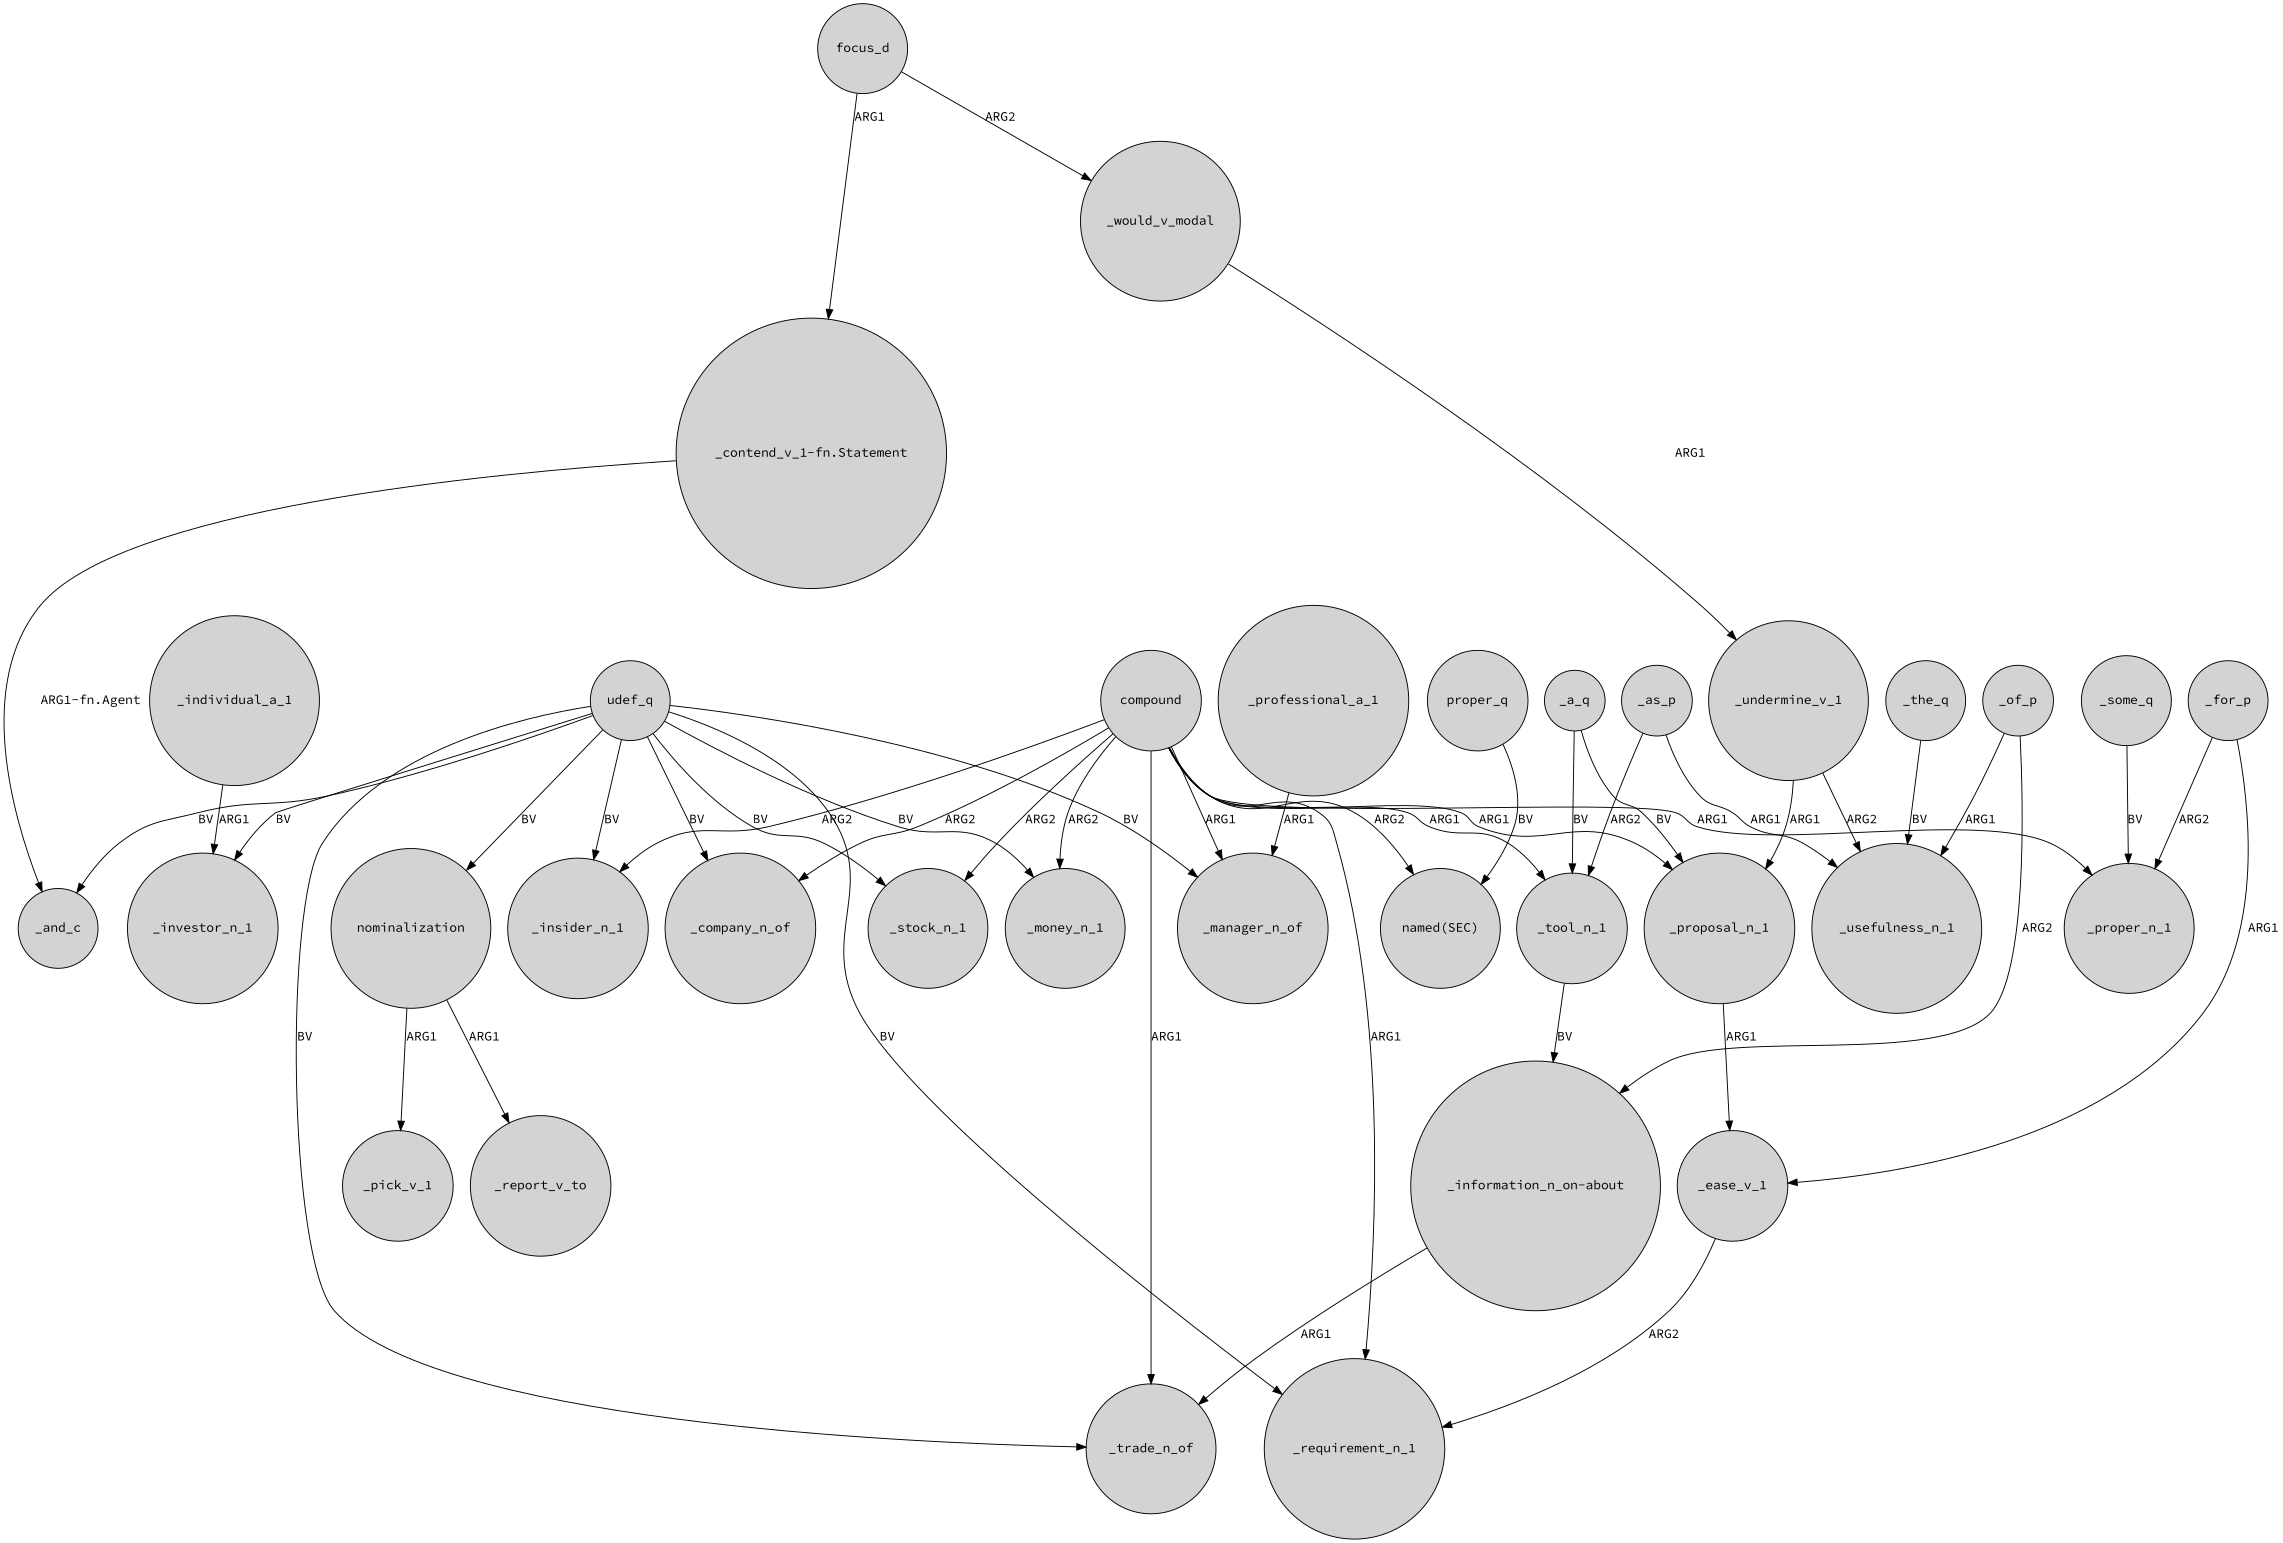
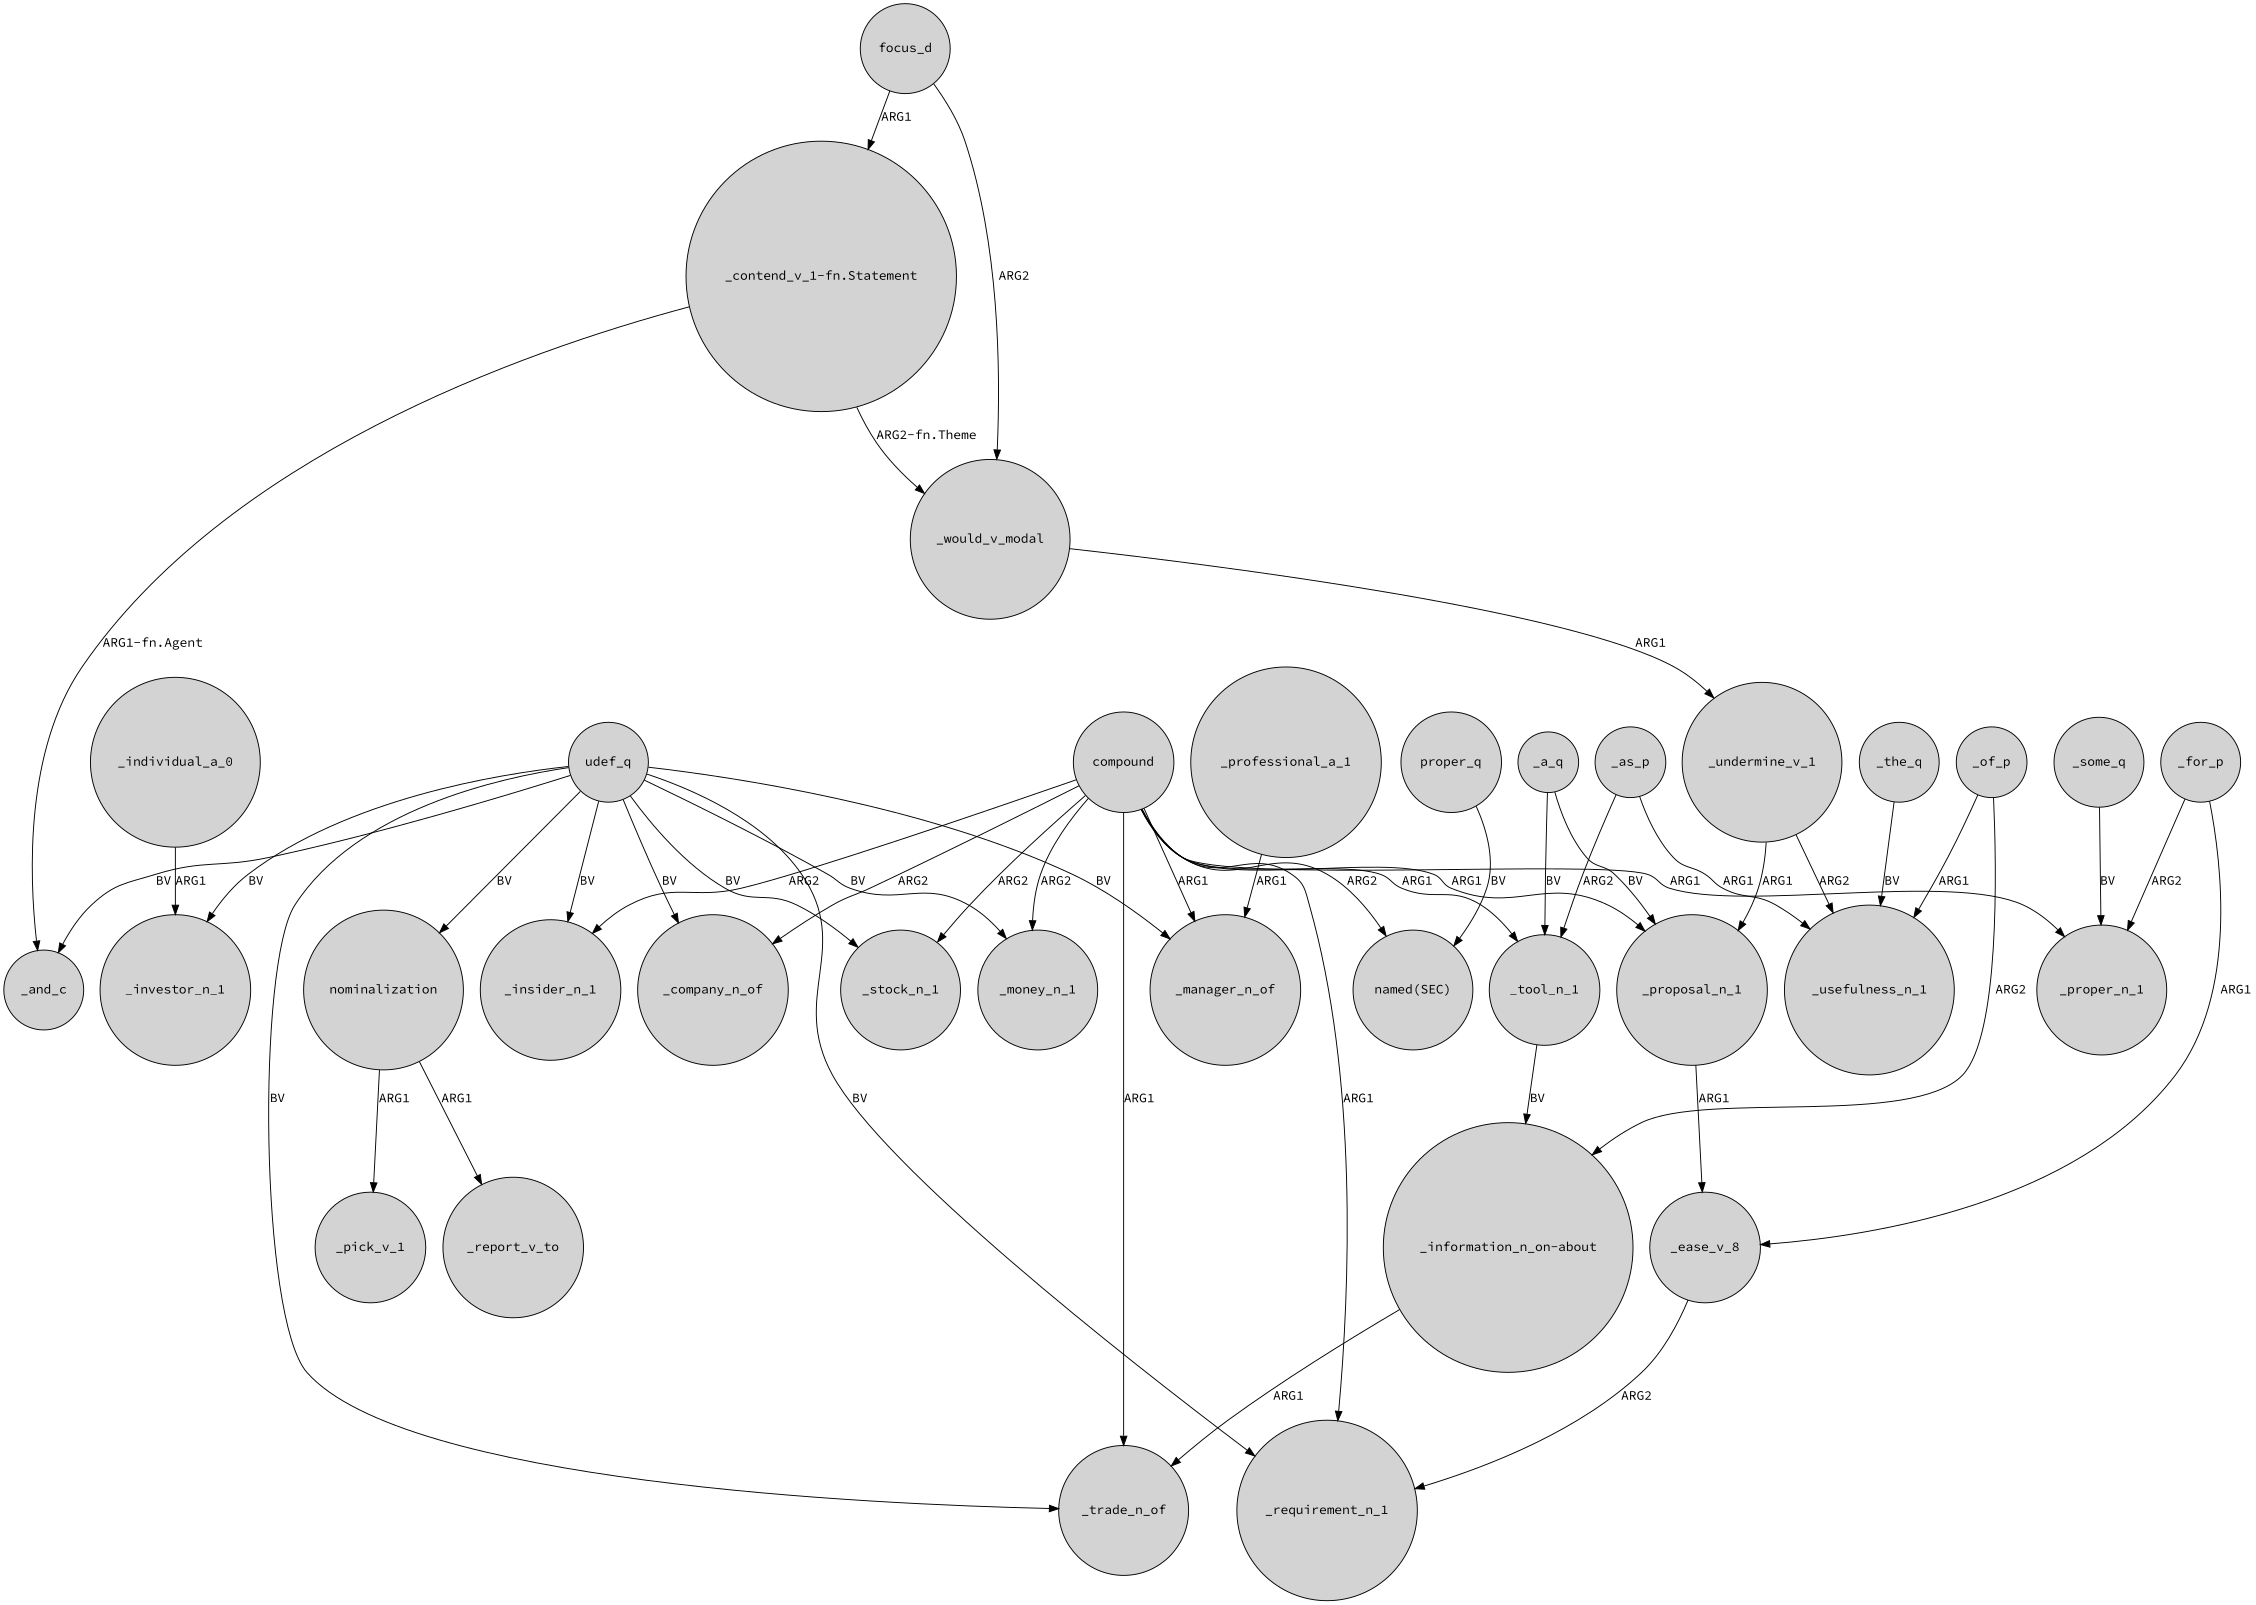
edge "_contend_v_1-fn.Statement" -> "_would_v_modal": added, label "ARG2-fn.Theme"
node "_individual_a_1": label "_individual_a_1" -> "_individual_a_0"
node "_ease_v_1": label "_ease_v_1" -> "_ease_v_8"
